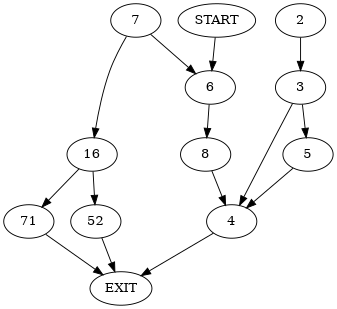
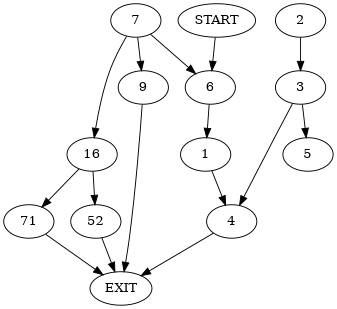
node "9": added
node "8": label "8" -> "1"
edge "5" -> "4": removed
